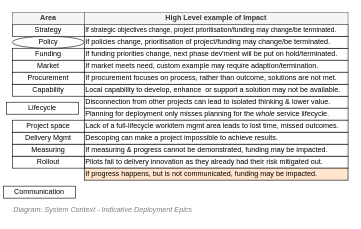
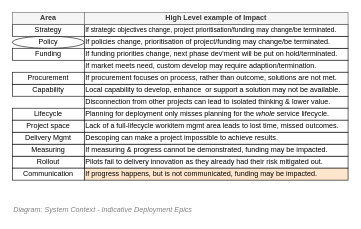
node "Market": removed
node "If market meets need, custom example may require adaption/termination.": label "If market meets need, custom example may require adaption/termination." -> "If market meets need, custom develop may require adaption/termination."
node "Lifecycle": moved (42, 108) -> (48, 114)
node "Communication": moved (39, 192) -> (48, 174)
